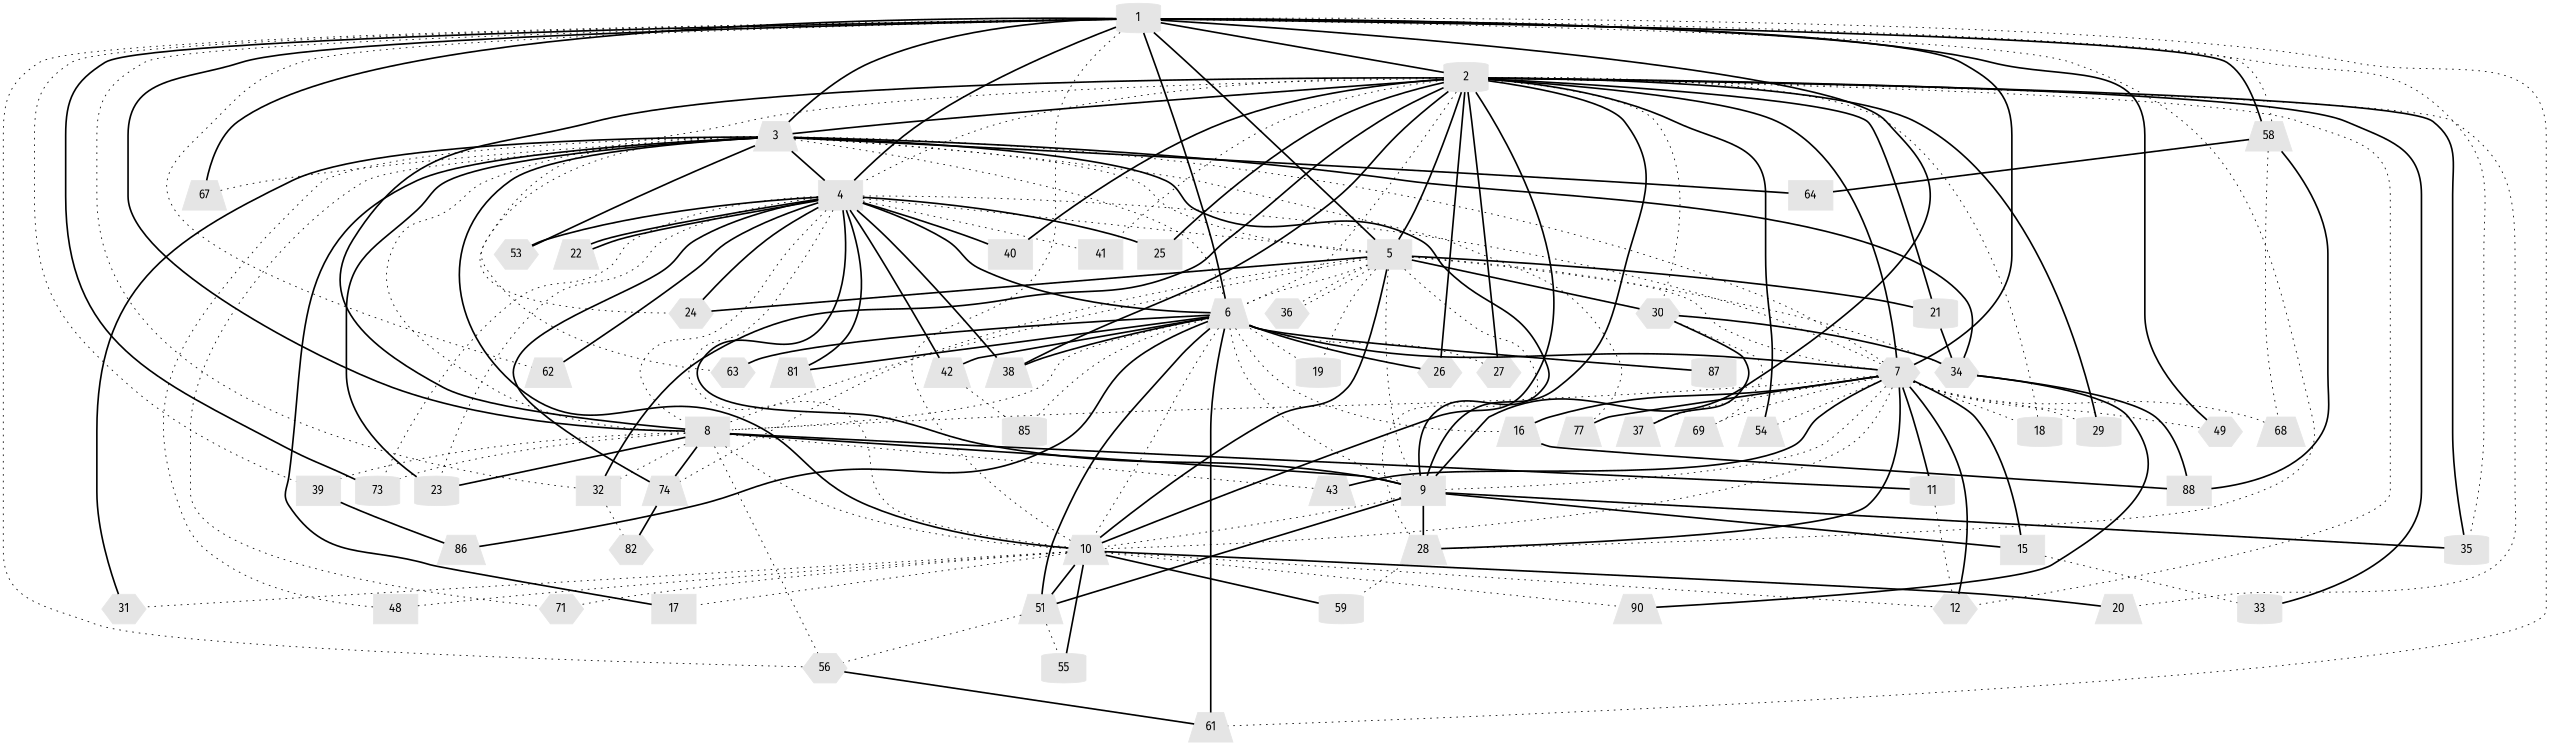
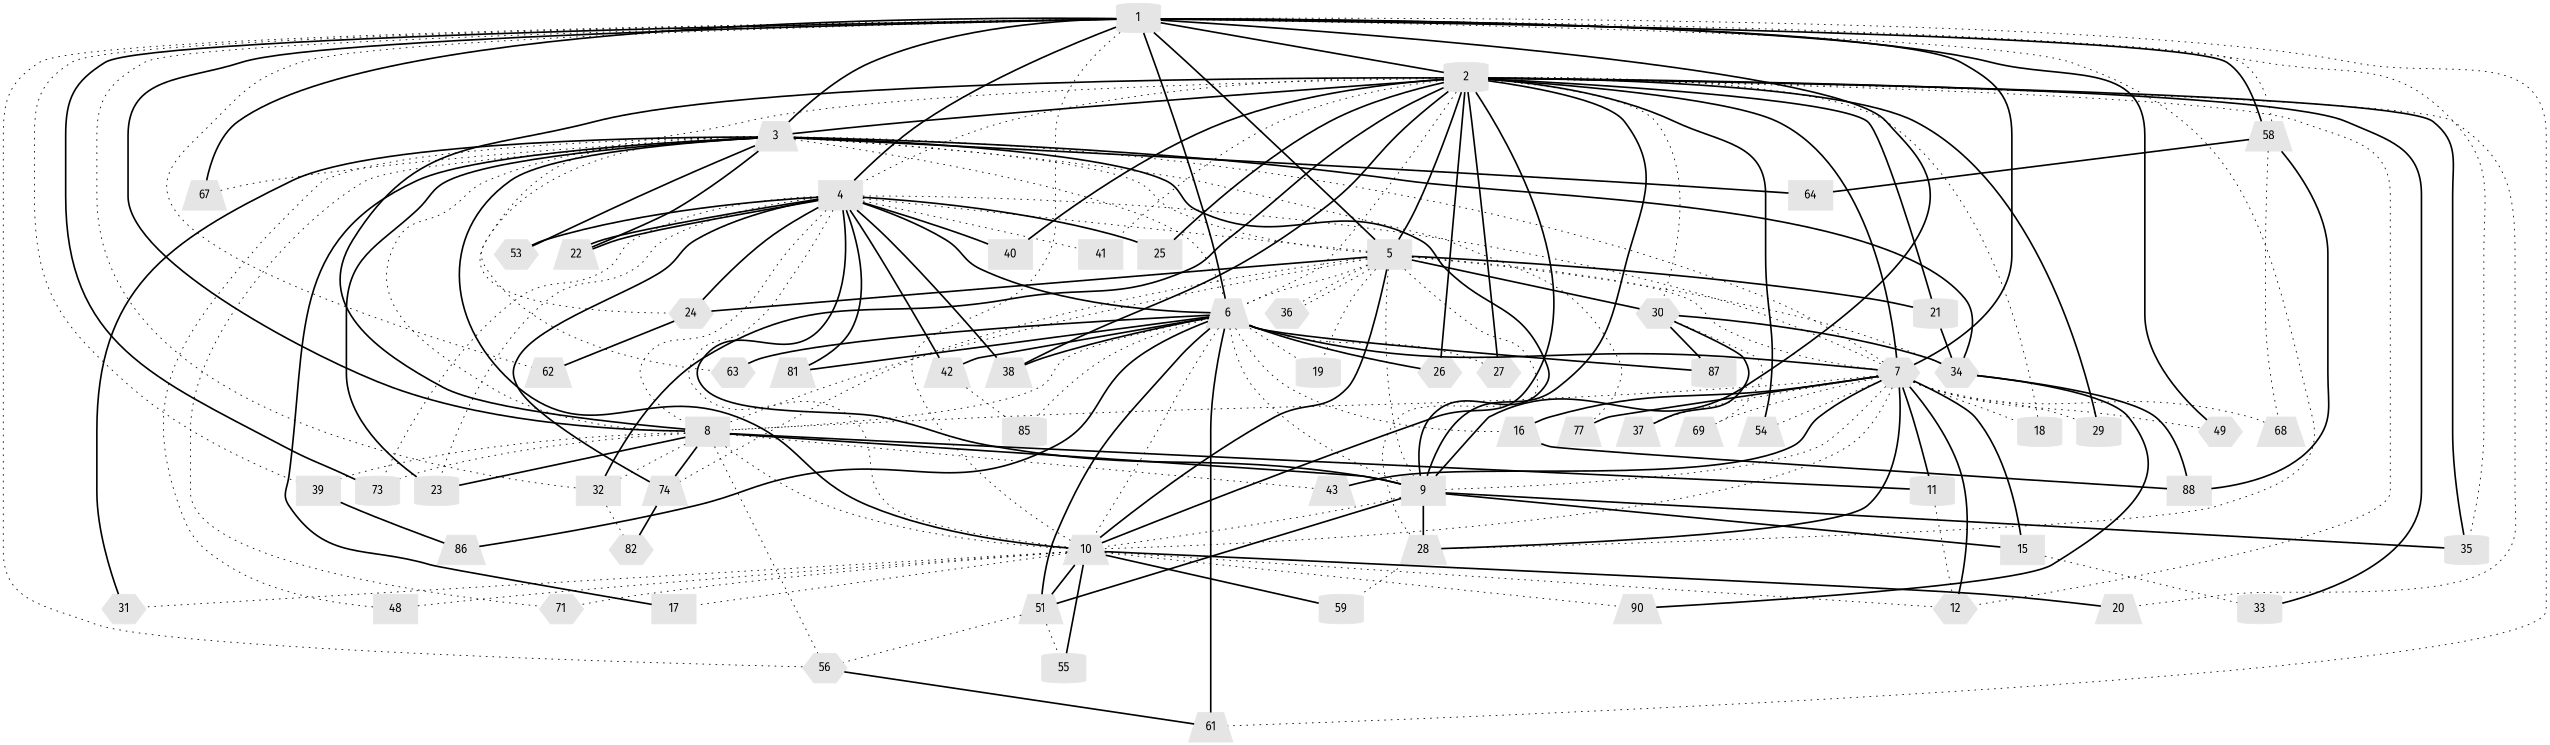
edge "3" -- "4": now "3" -- "22"
edge "4" -- "62": now "24" -- "62"
edge "30" -- "87": added
